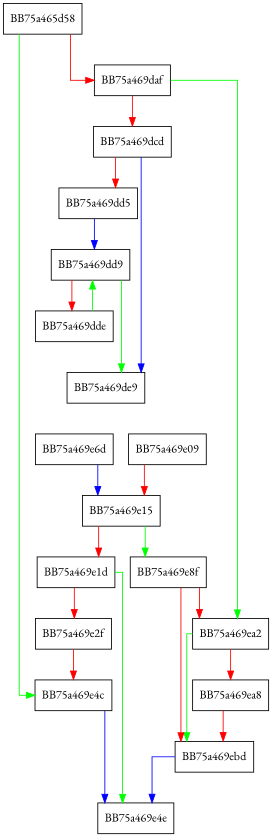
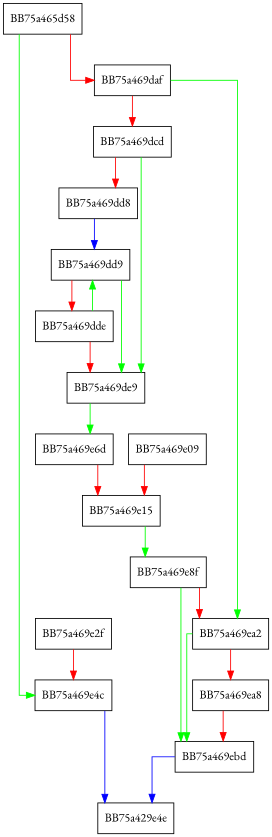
node "BB75a469dd5": label "BB75a469dd5" -> "BB75a469dd8"
edge "BB75a469dcd" -> "BB75a469de9": color blue -> green
edge "BB75a469dde" -> "BB75a469de9": added
edge "BB75a469de9" -> "BB75a469e6d": added
edge "BB75a469e6d" -> "BB75a469e15": color blue -> red
node "BB75a469e1d": removed
edge "BB75a469e8f" -> "BB75a469ebd": color red -> green
node "BB75a469e4e": label "BB75a469e4e" -> "BB75a429e4e"
